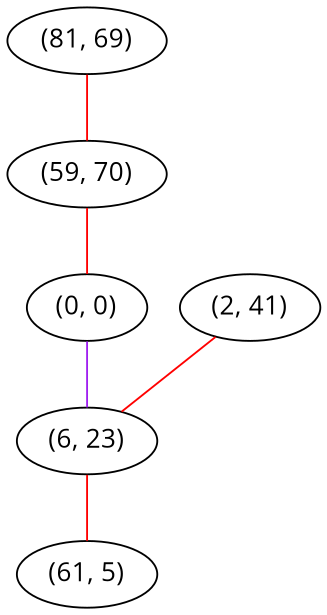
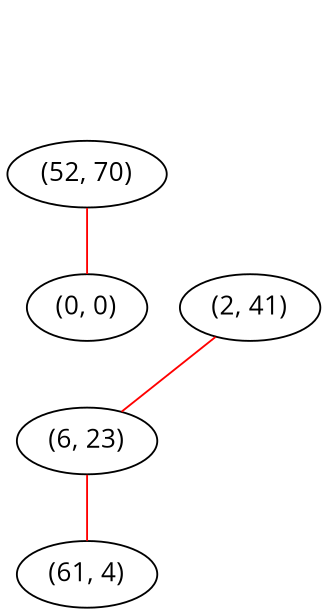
node "(81, 69)": removed
node "(59, 70)": label "(59, 70)" -> "(52, 70)"
edge "(0, 0)" -- "(6, 23)": removed
node "(61, 5)": label "(61, 5)" -> "(61, 4)"
